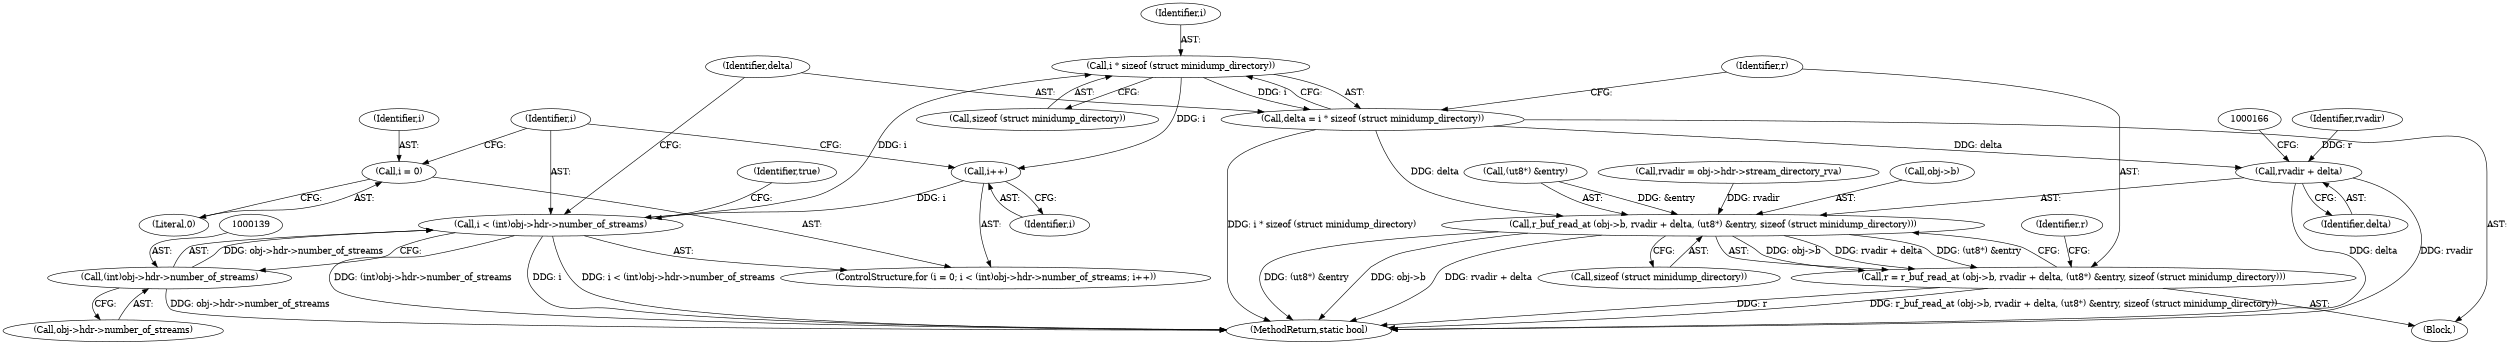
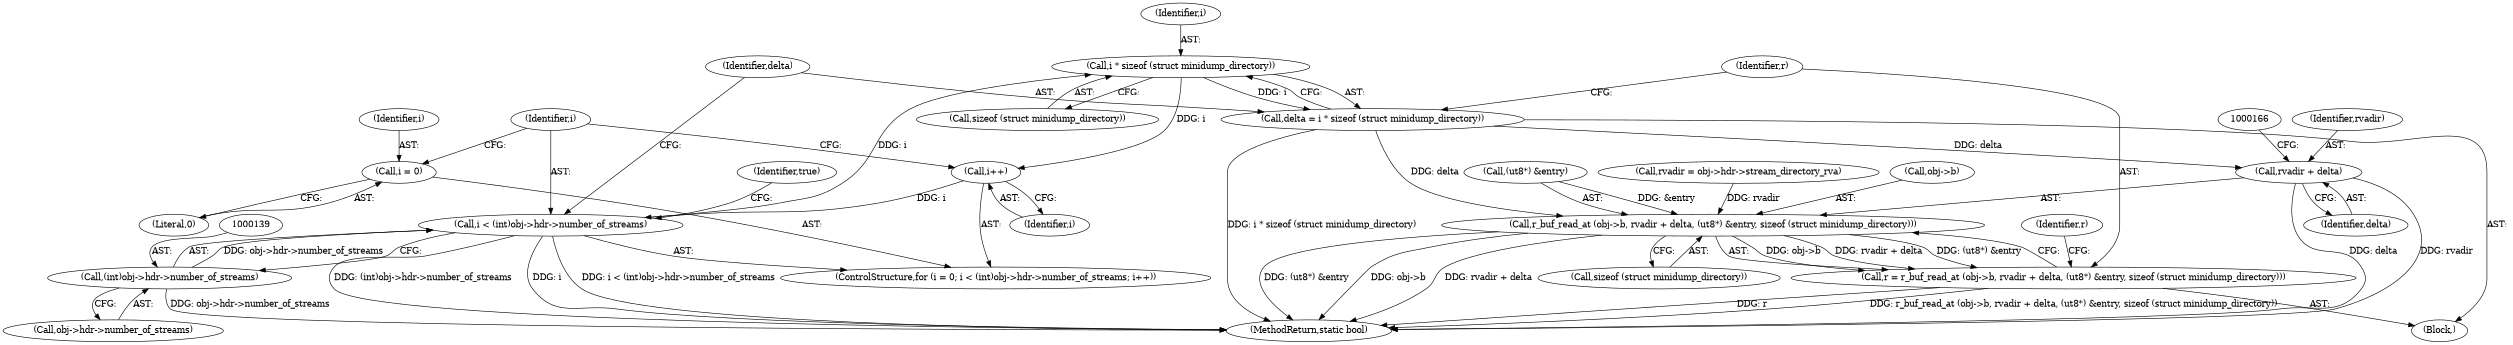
edge "(Identifier,rvadir)" -> "(Call,rvadir + delta)": label "DDG: r" -> "AST: "
